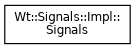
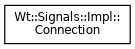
node "Wt::Signals::Impl:: Signals": label "Wt::Signals::Impl:: Signals" -> "Wt::Signals::Impl:: Connection"
